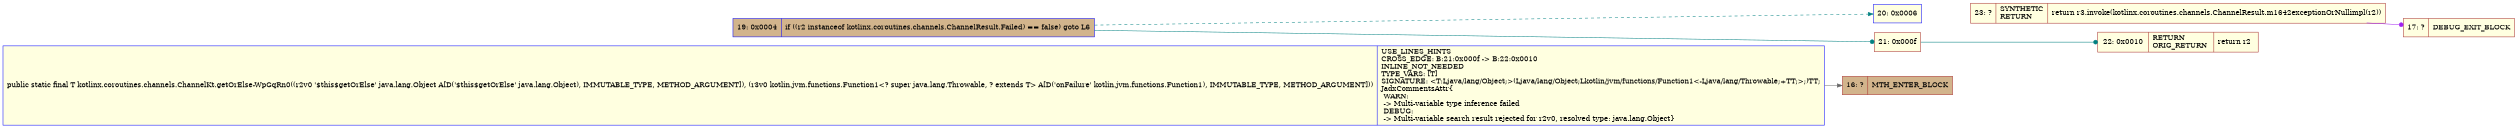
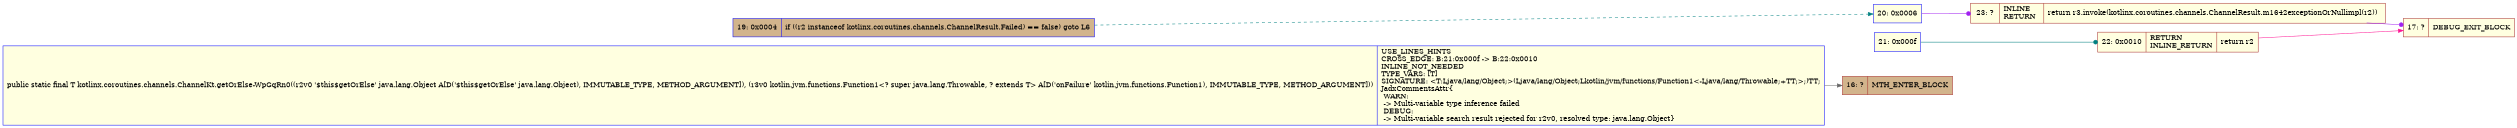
node "23: ?": text "SYNTHETIC" -> "INLINE"
edge "20: 0x0006" -> "23: ?": added
edge "22: 0x0010" -> "17: ?": added
edge "19: 0x0004" -> "21: 0x000f": removed
node "21: 0x000f": color brown -> blue
node "22: 0x0010": text "ORIG_RETURN" -> "INLINE_RETURN"
